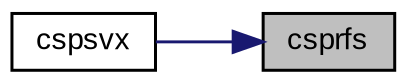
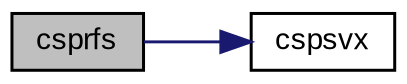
edge "cspsvx" -> "csprfs": reversed
